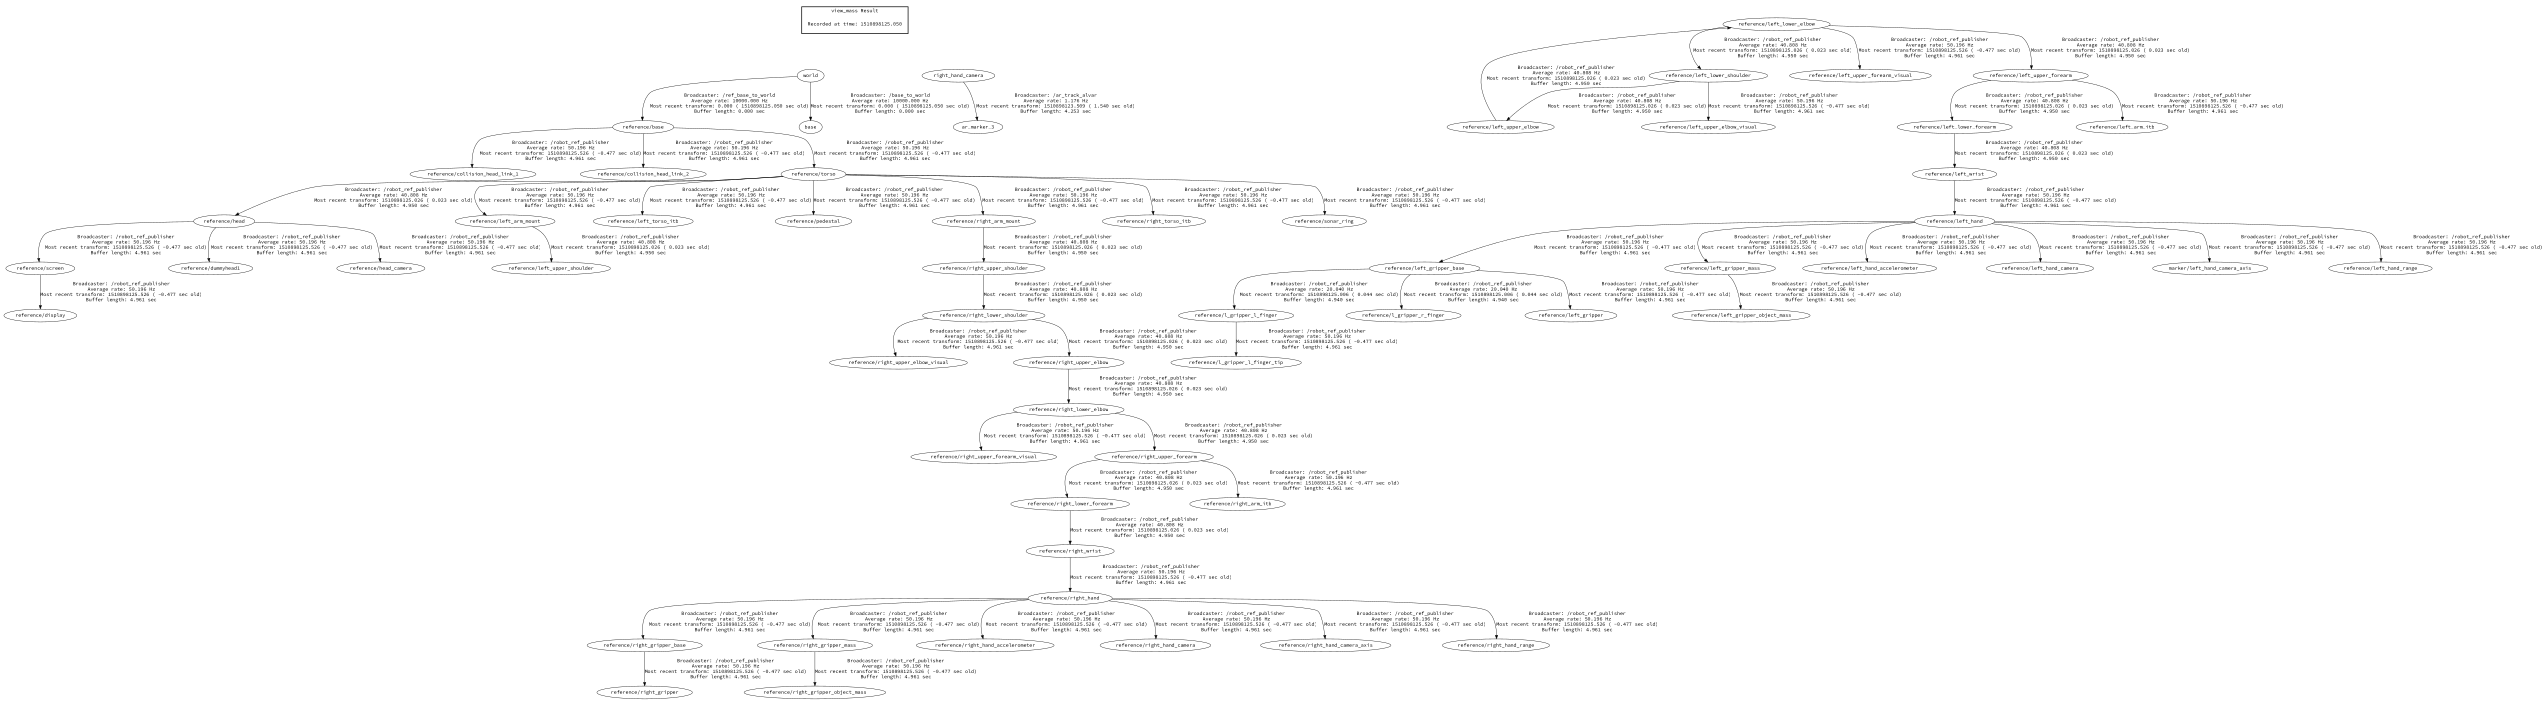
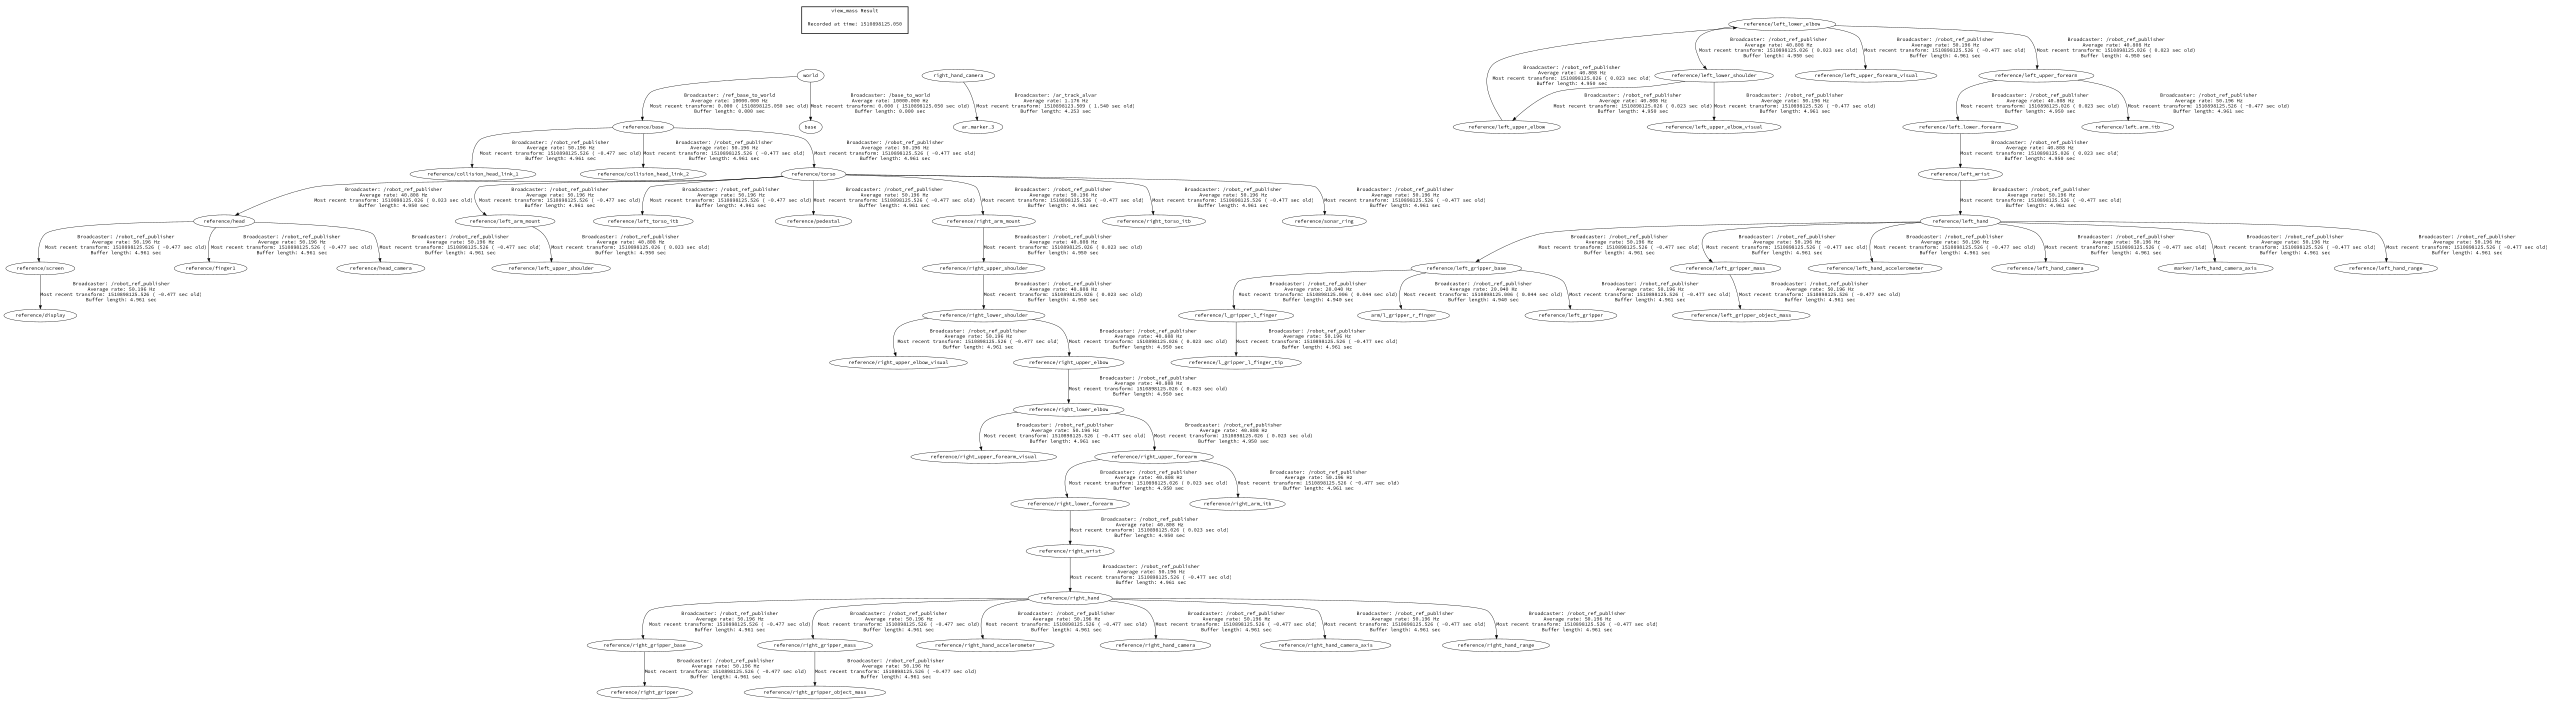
node "reference/dummyhead1": label "reference/dummyhead1" -> "reference/finger1"
node "reference/l_gripper_r_finger": label "reference/l_gripper_r_finger" -> "arm/l_gripper_r_finger"
